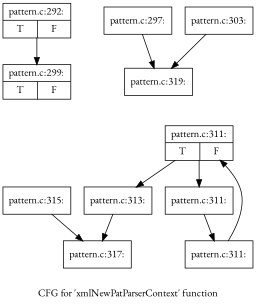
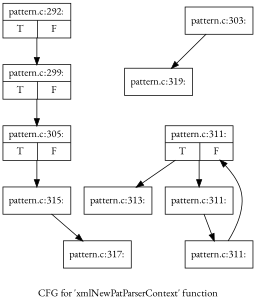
node "pattern.c:297:": removed
node "pattern.c:305:": added
edge "pattern.c:313:" -> "pattern.c:317:": removed
